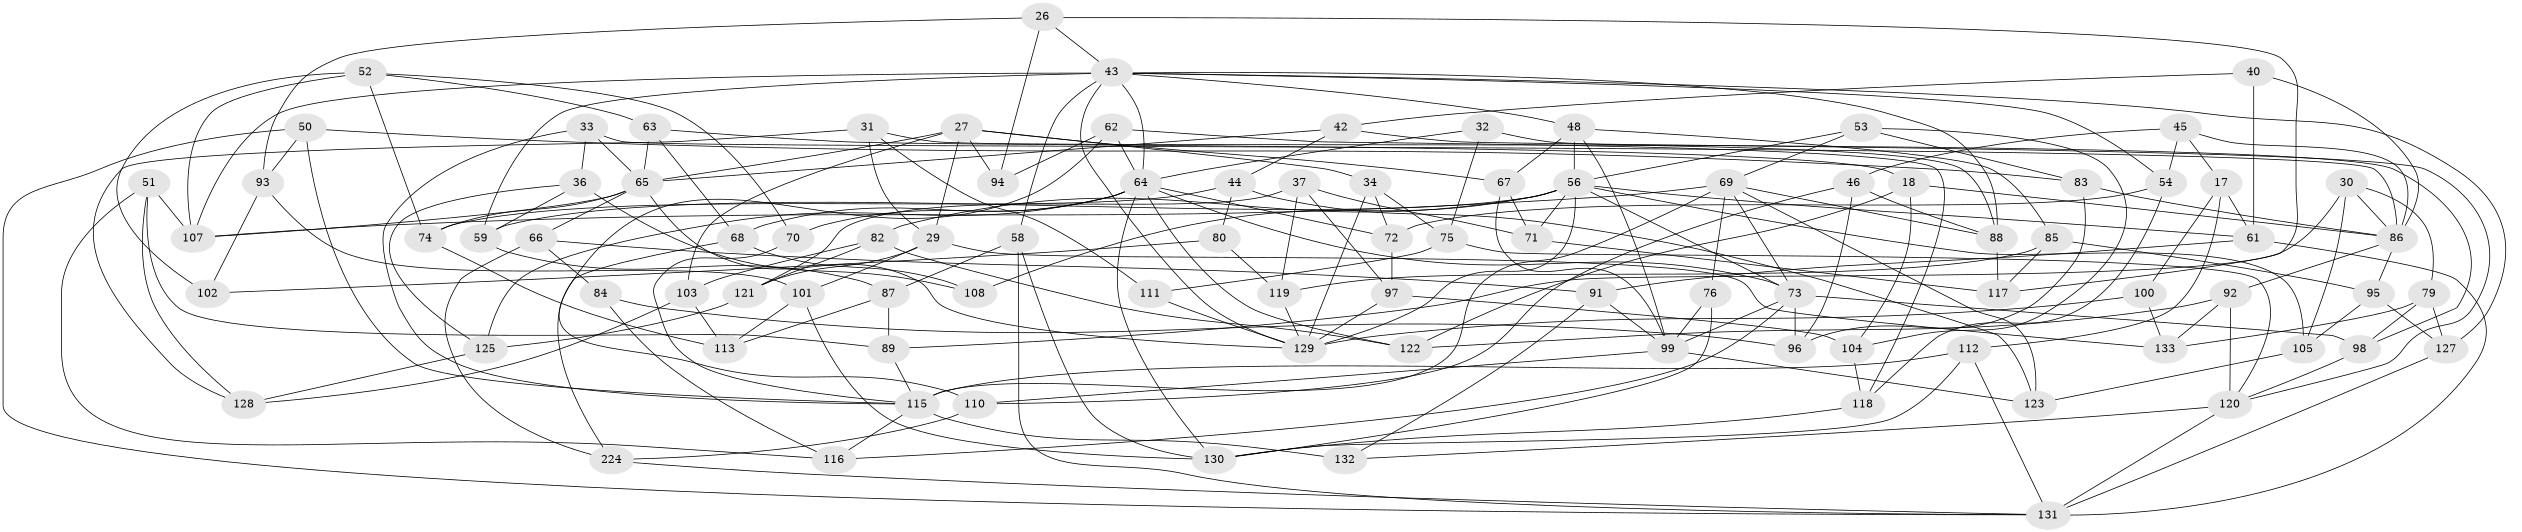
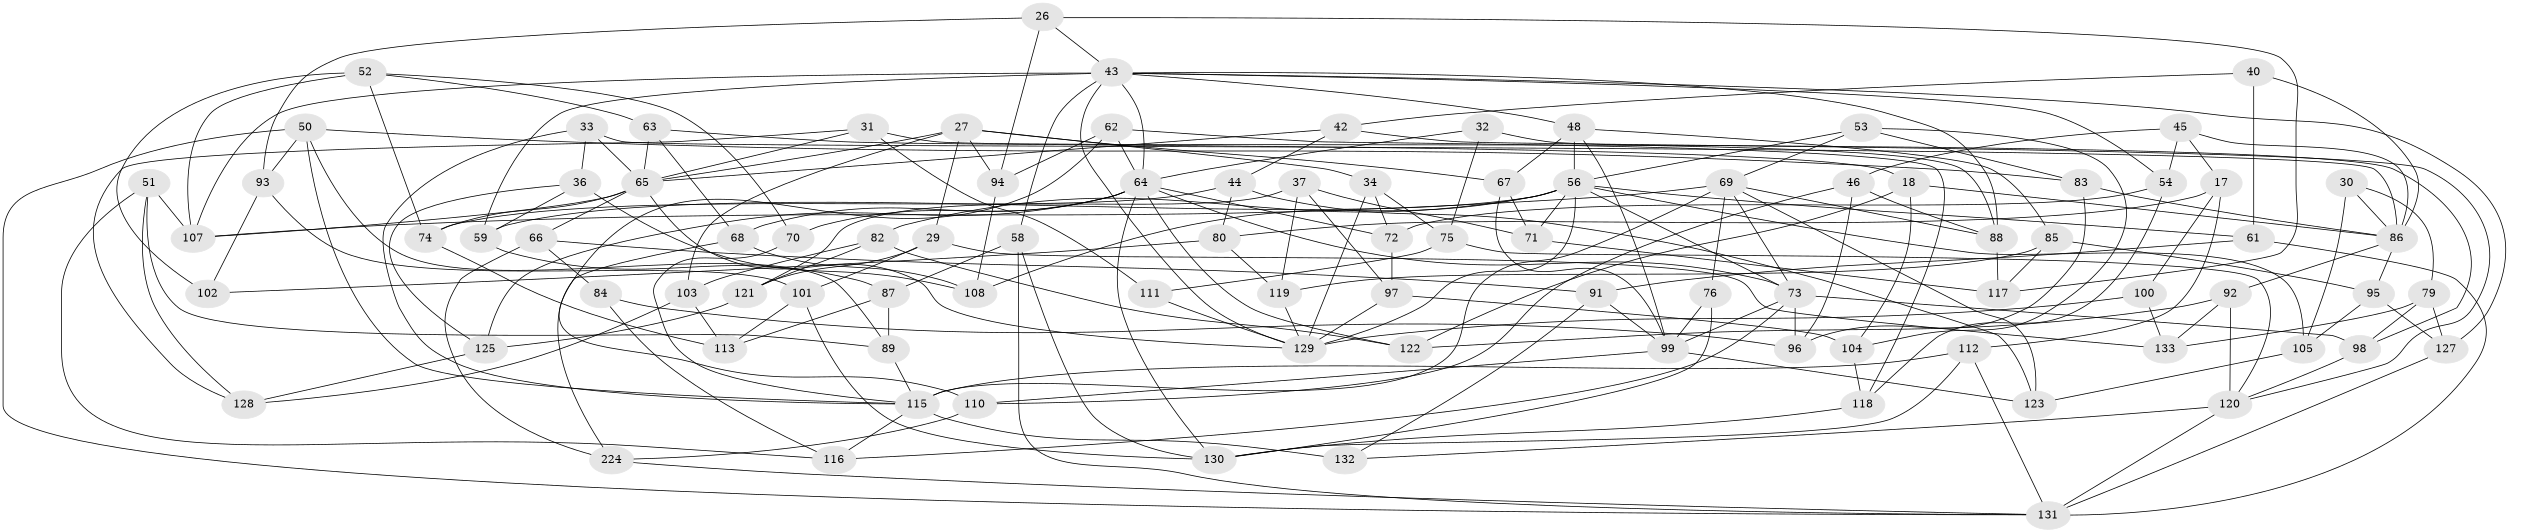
edge "31" -- "29": now "31" -- "65"
edge "17" -- "61": now "17" -- "80"
edge "94" -- "108": added
edge "30" -- "89": now "50" -- "89"
